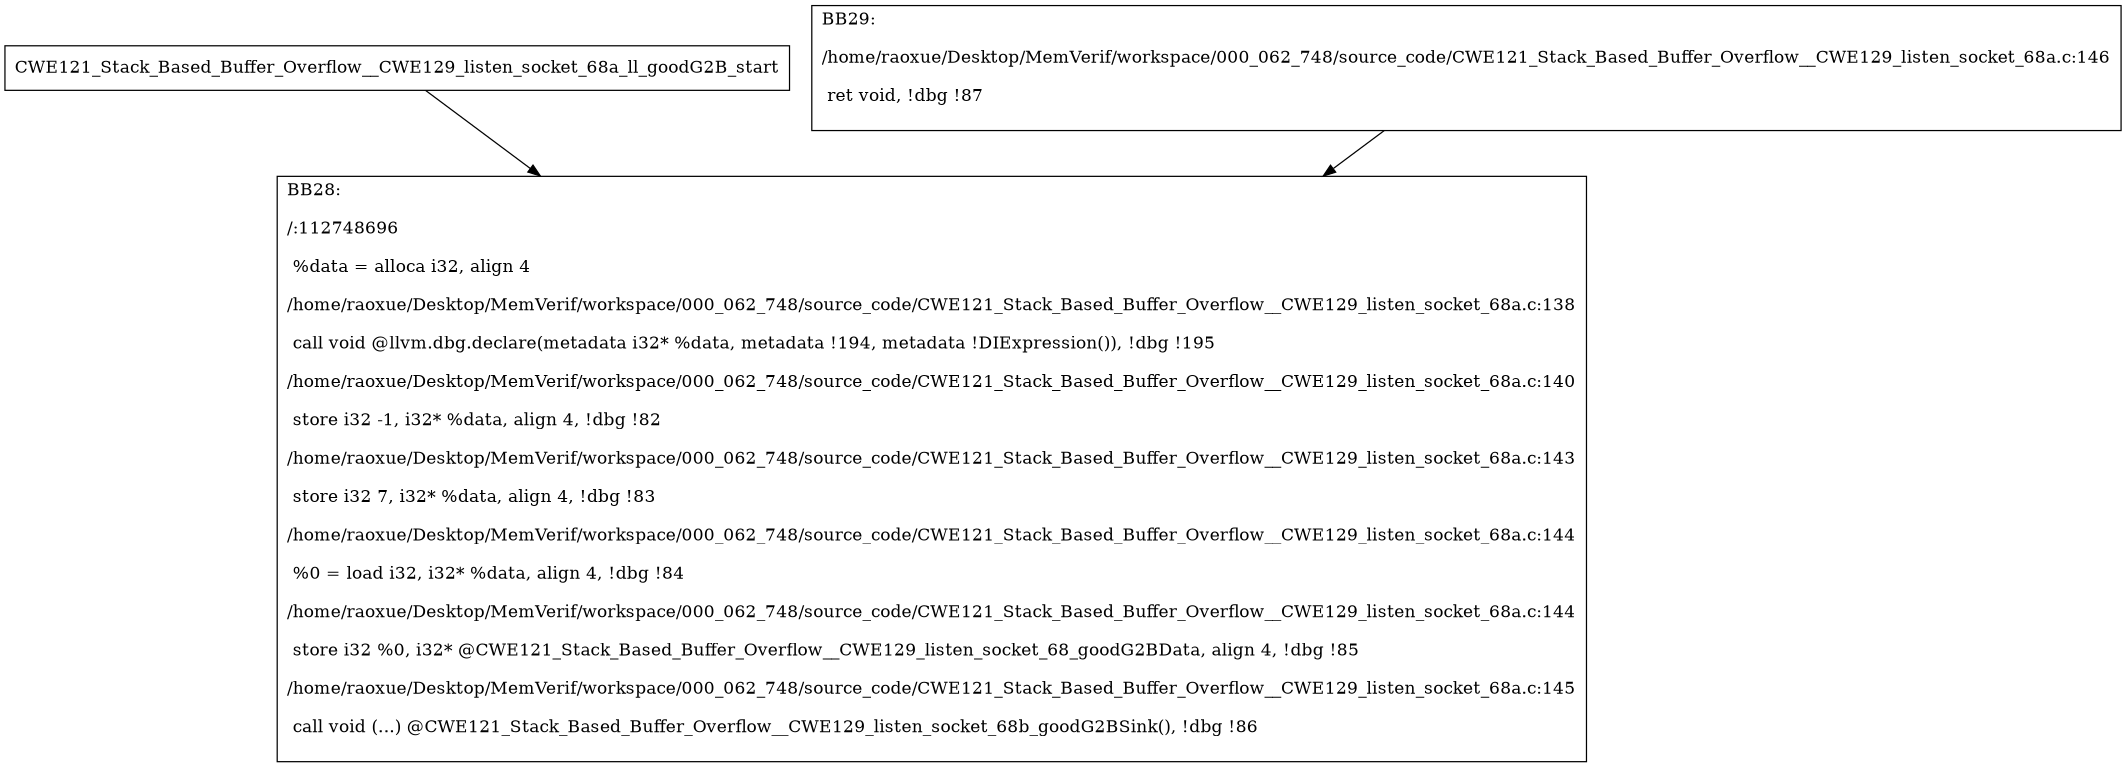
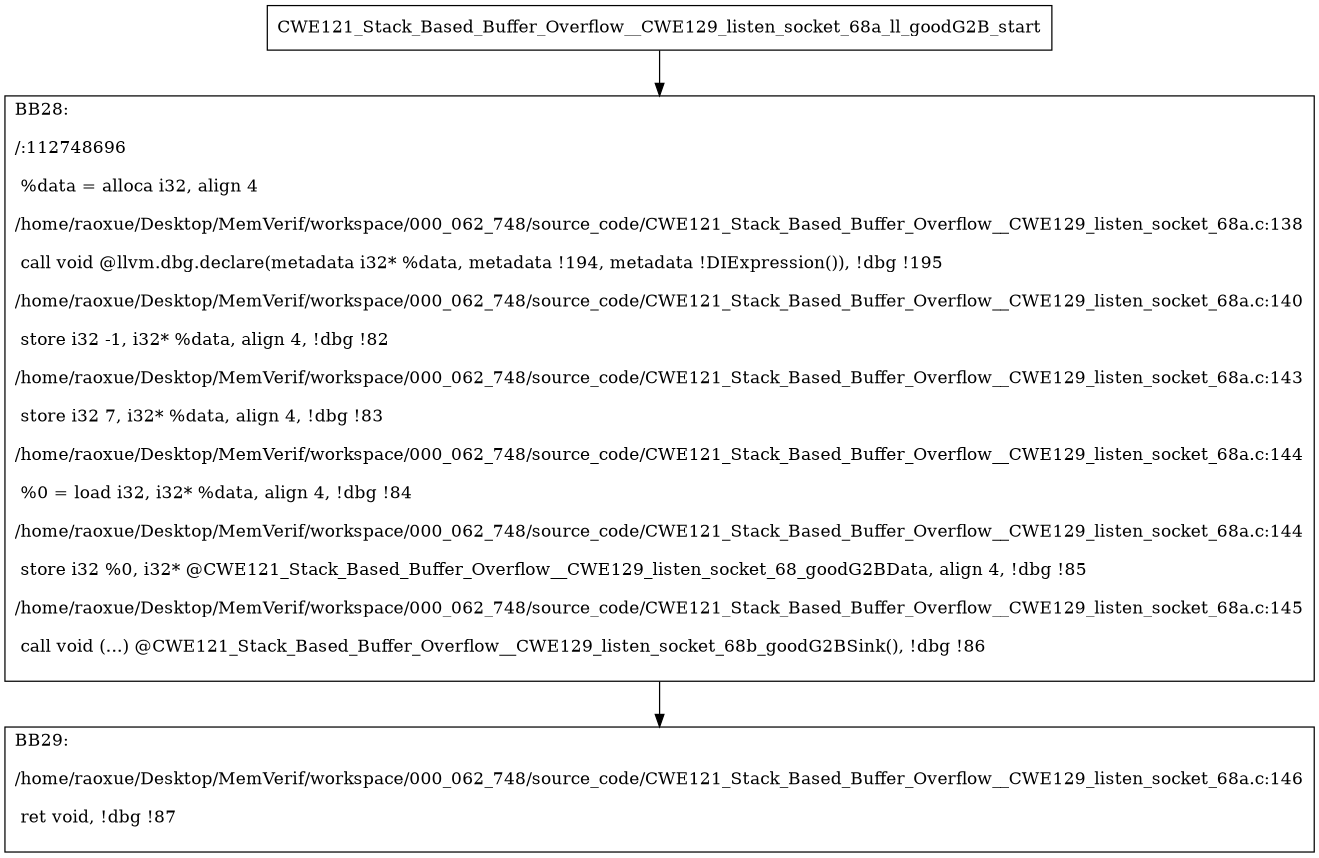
edge "BB29:" -> "BB28:": reversed
